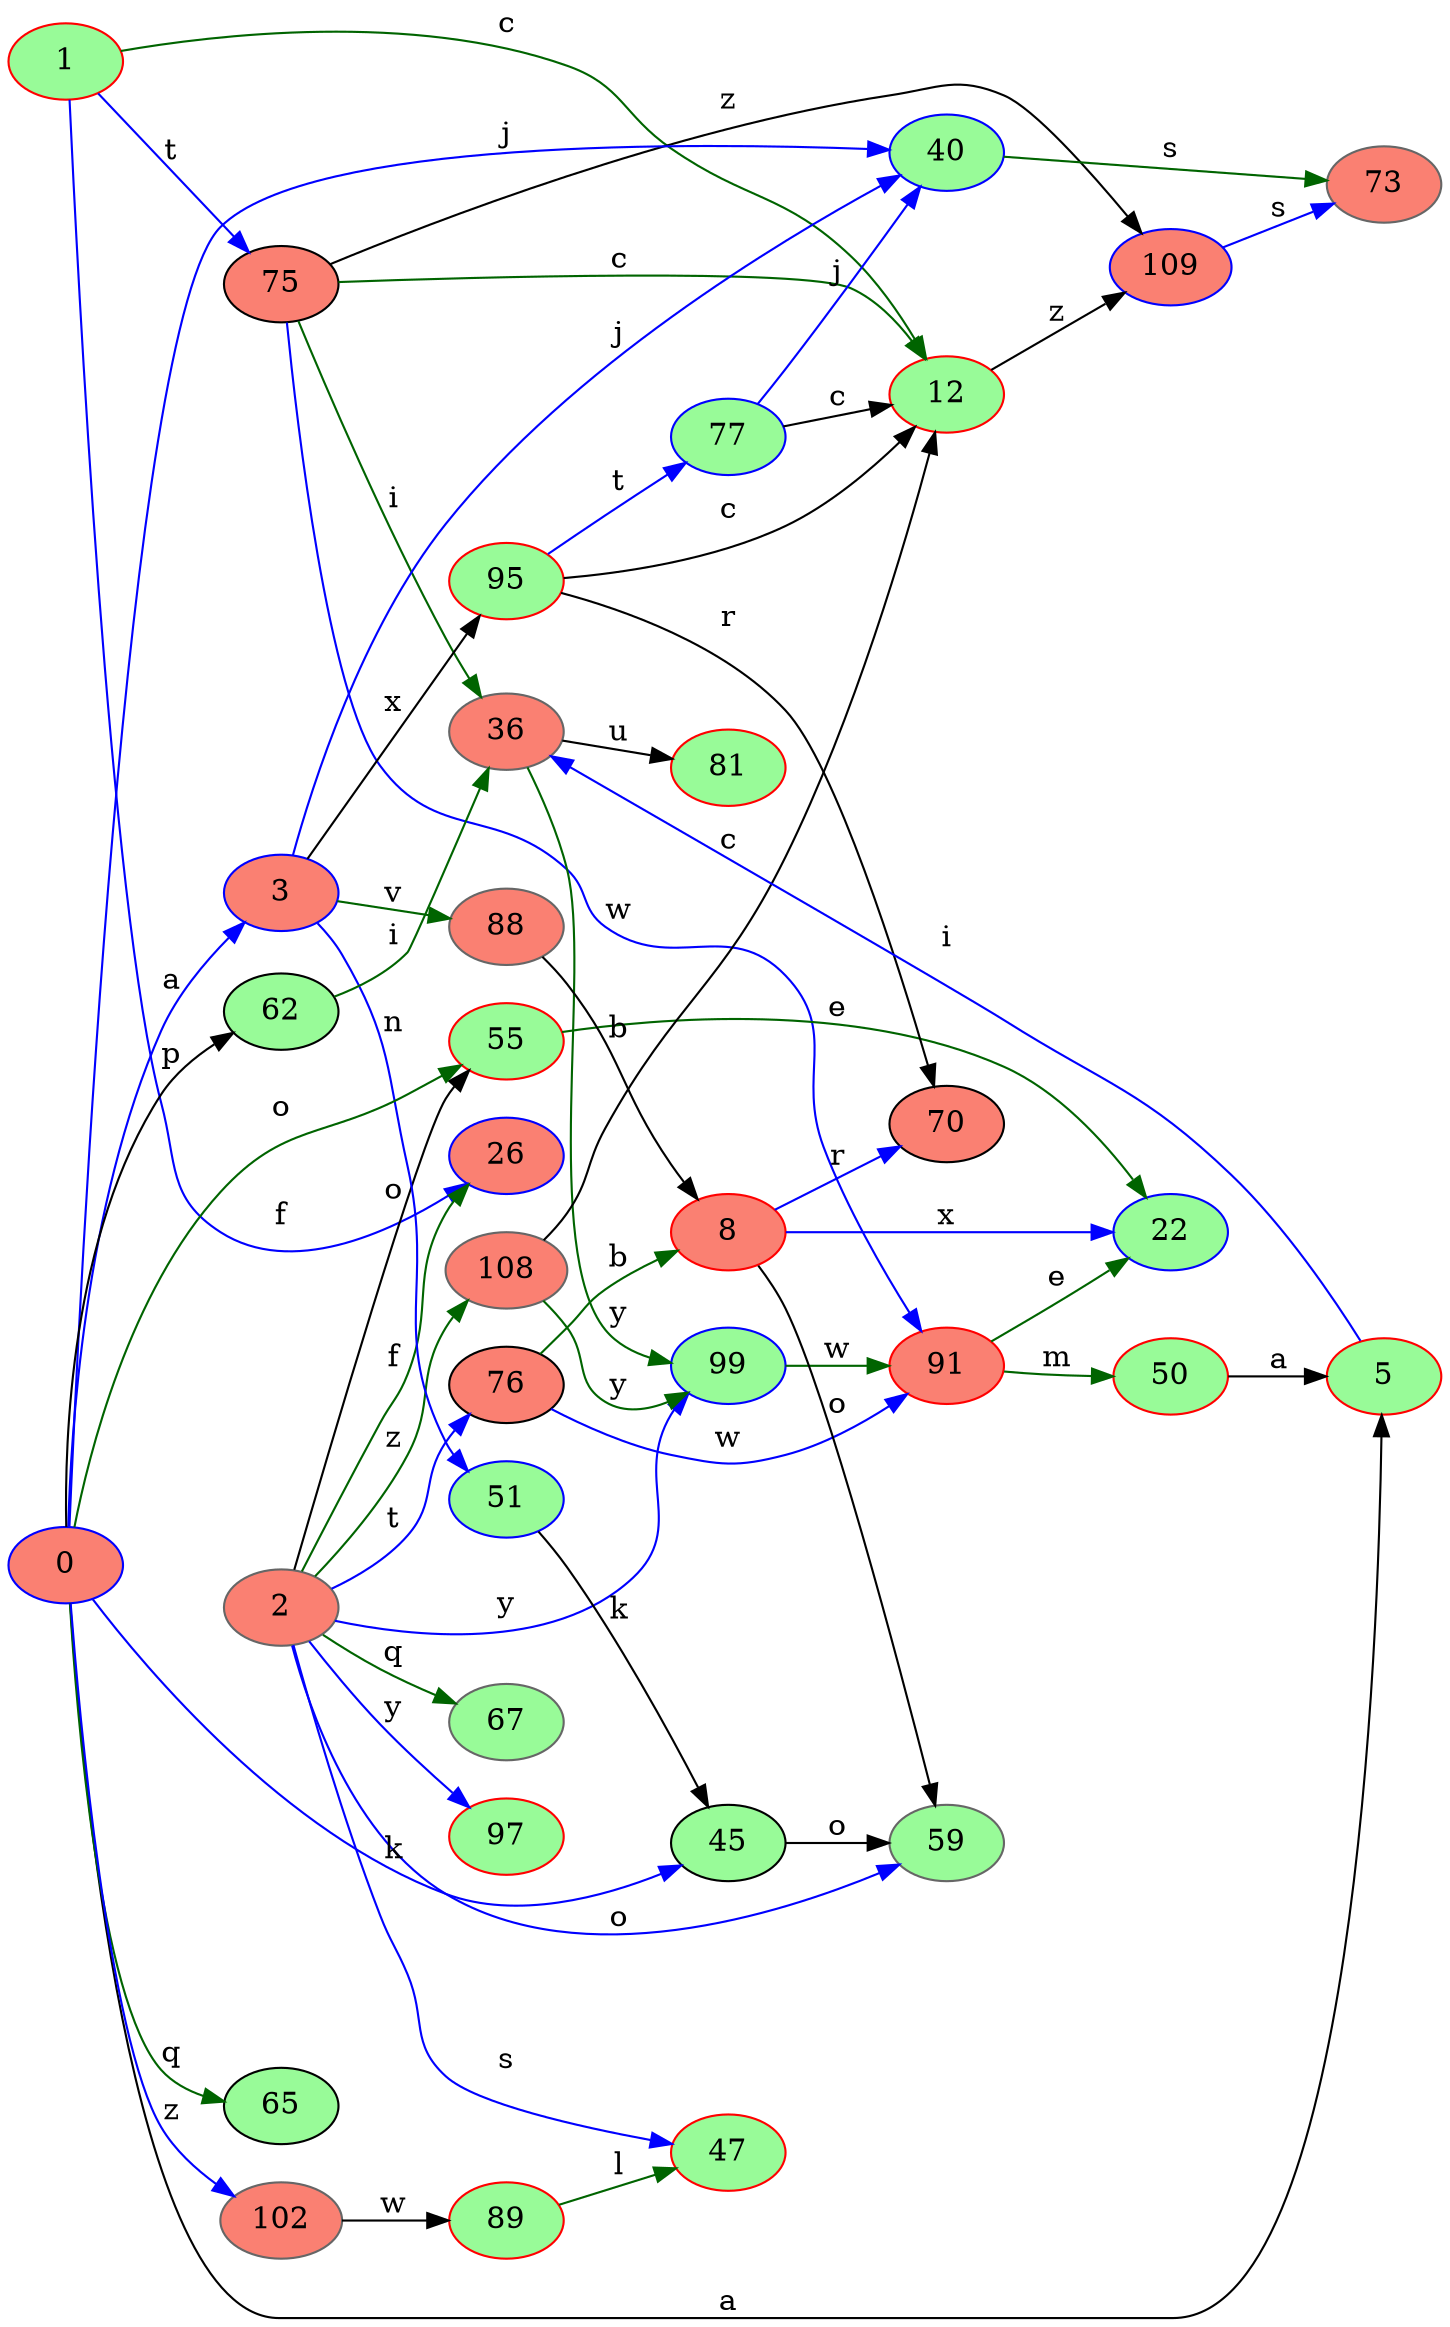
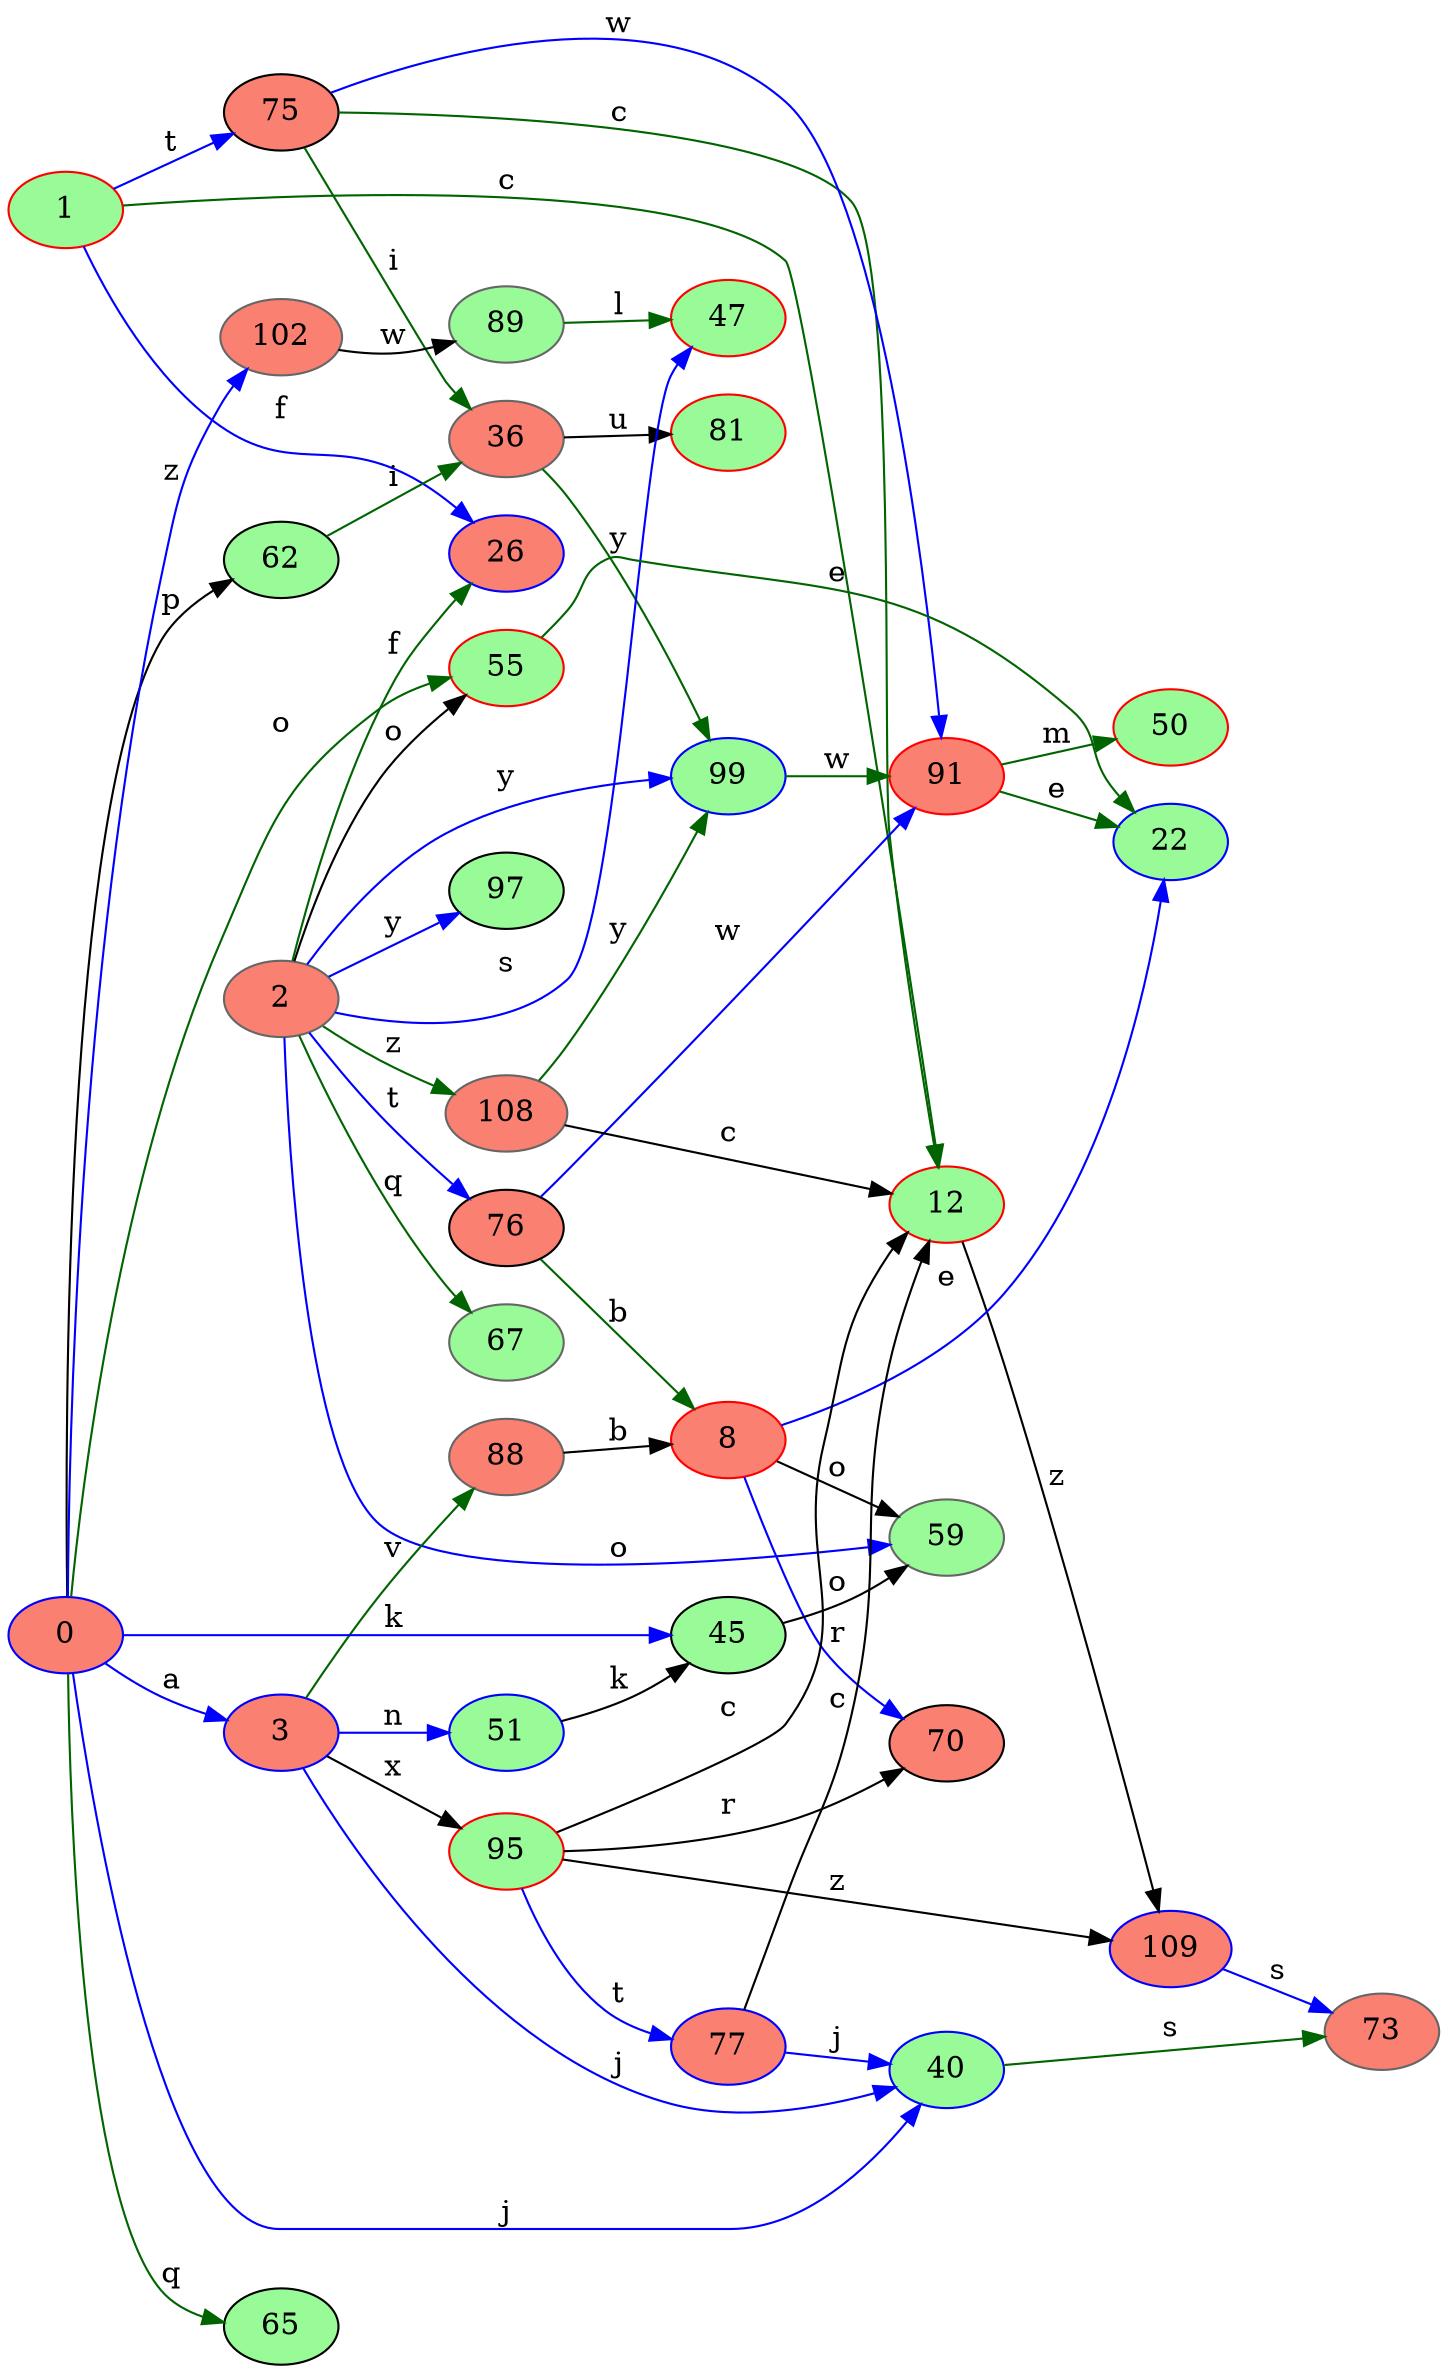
edge "75" -> "109": now "95" -> "109"
node "77": fillcolor palegreen -> salmon
edge "8" -> "22": label "x" -> "e"
node "5": removed
node "97": color red -> black
node "89": color red -> gray40
